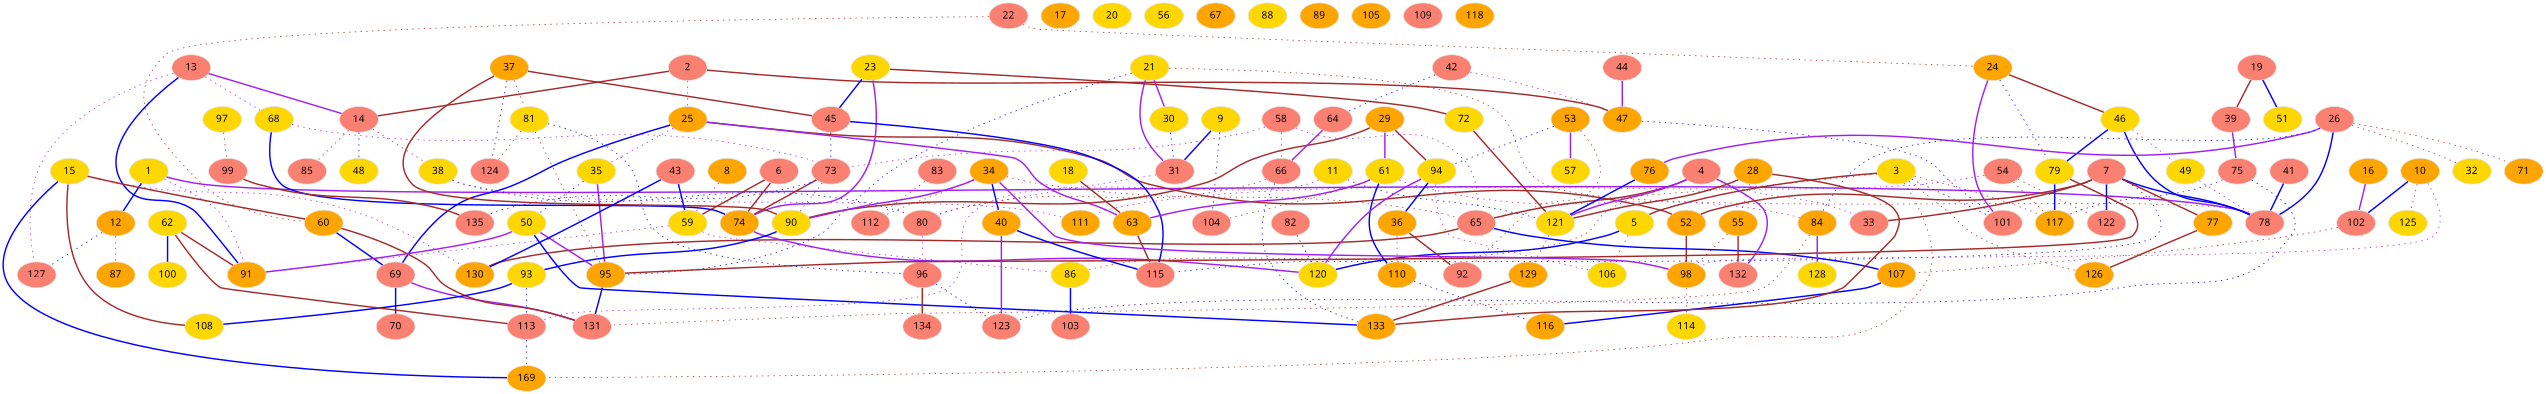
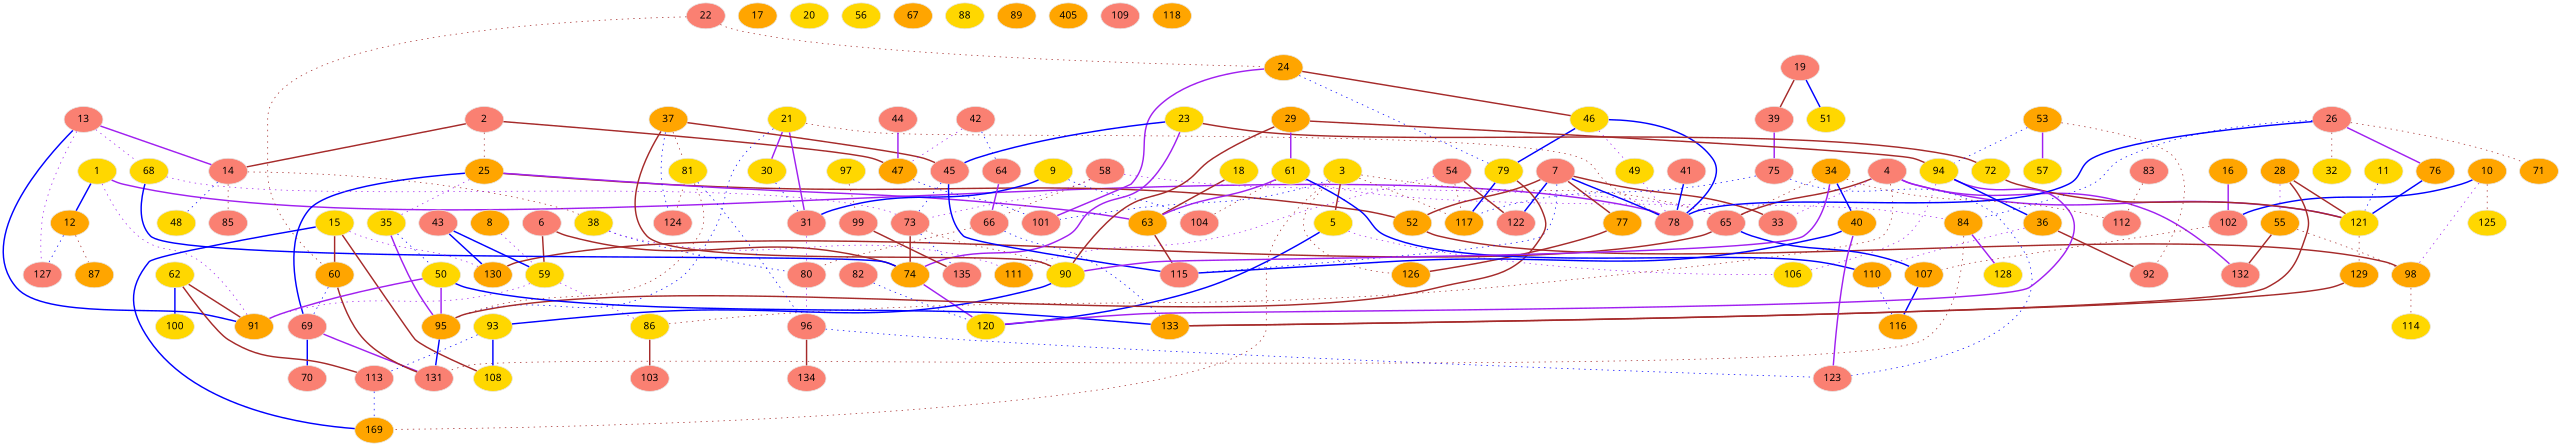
node "105": label "105" -> "405"
edge "54" -- "122": style dotted -> bold
edge "60" -- "69": style bold -> dotted
edge "34" -- "98": removed
edge "11" -- "113": removed
edge "86" -- "103": color blue -> brown
